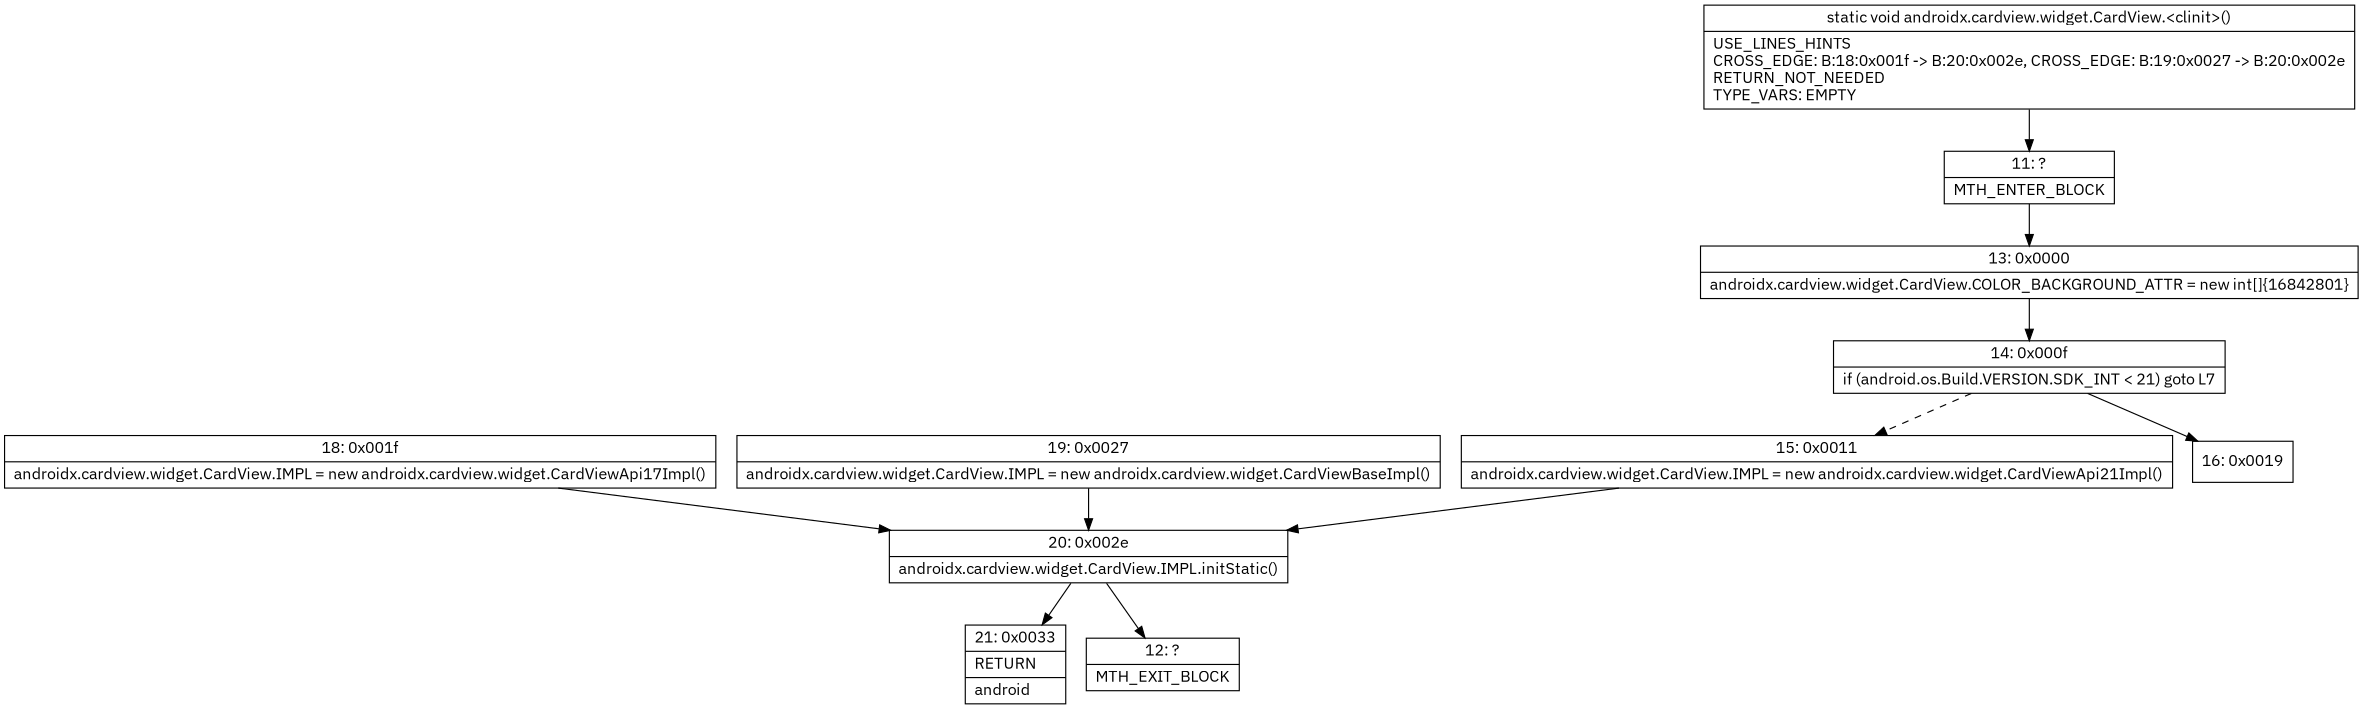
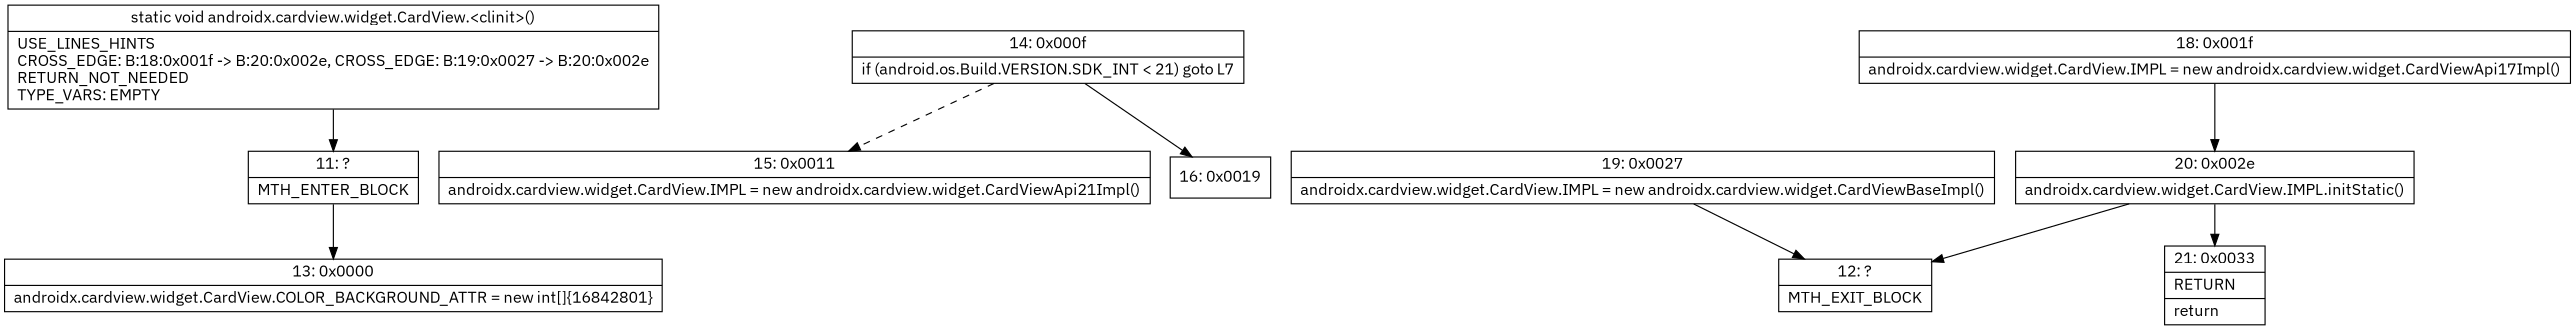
edge "13: 0x0000" -> "14: 0x000f": removed
edge "19: 0x0027" -> "20: 0x002e": now "19: 0x0027" -> "12: ?"
edge "15: 0x0011" -> "20: 0x002e": removed
node "21: 0x0033": text "android" -> "return"
